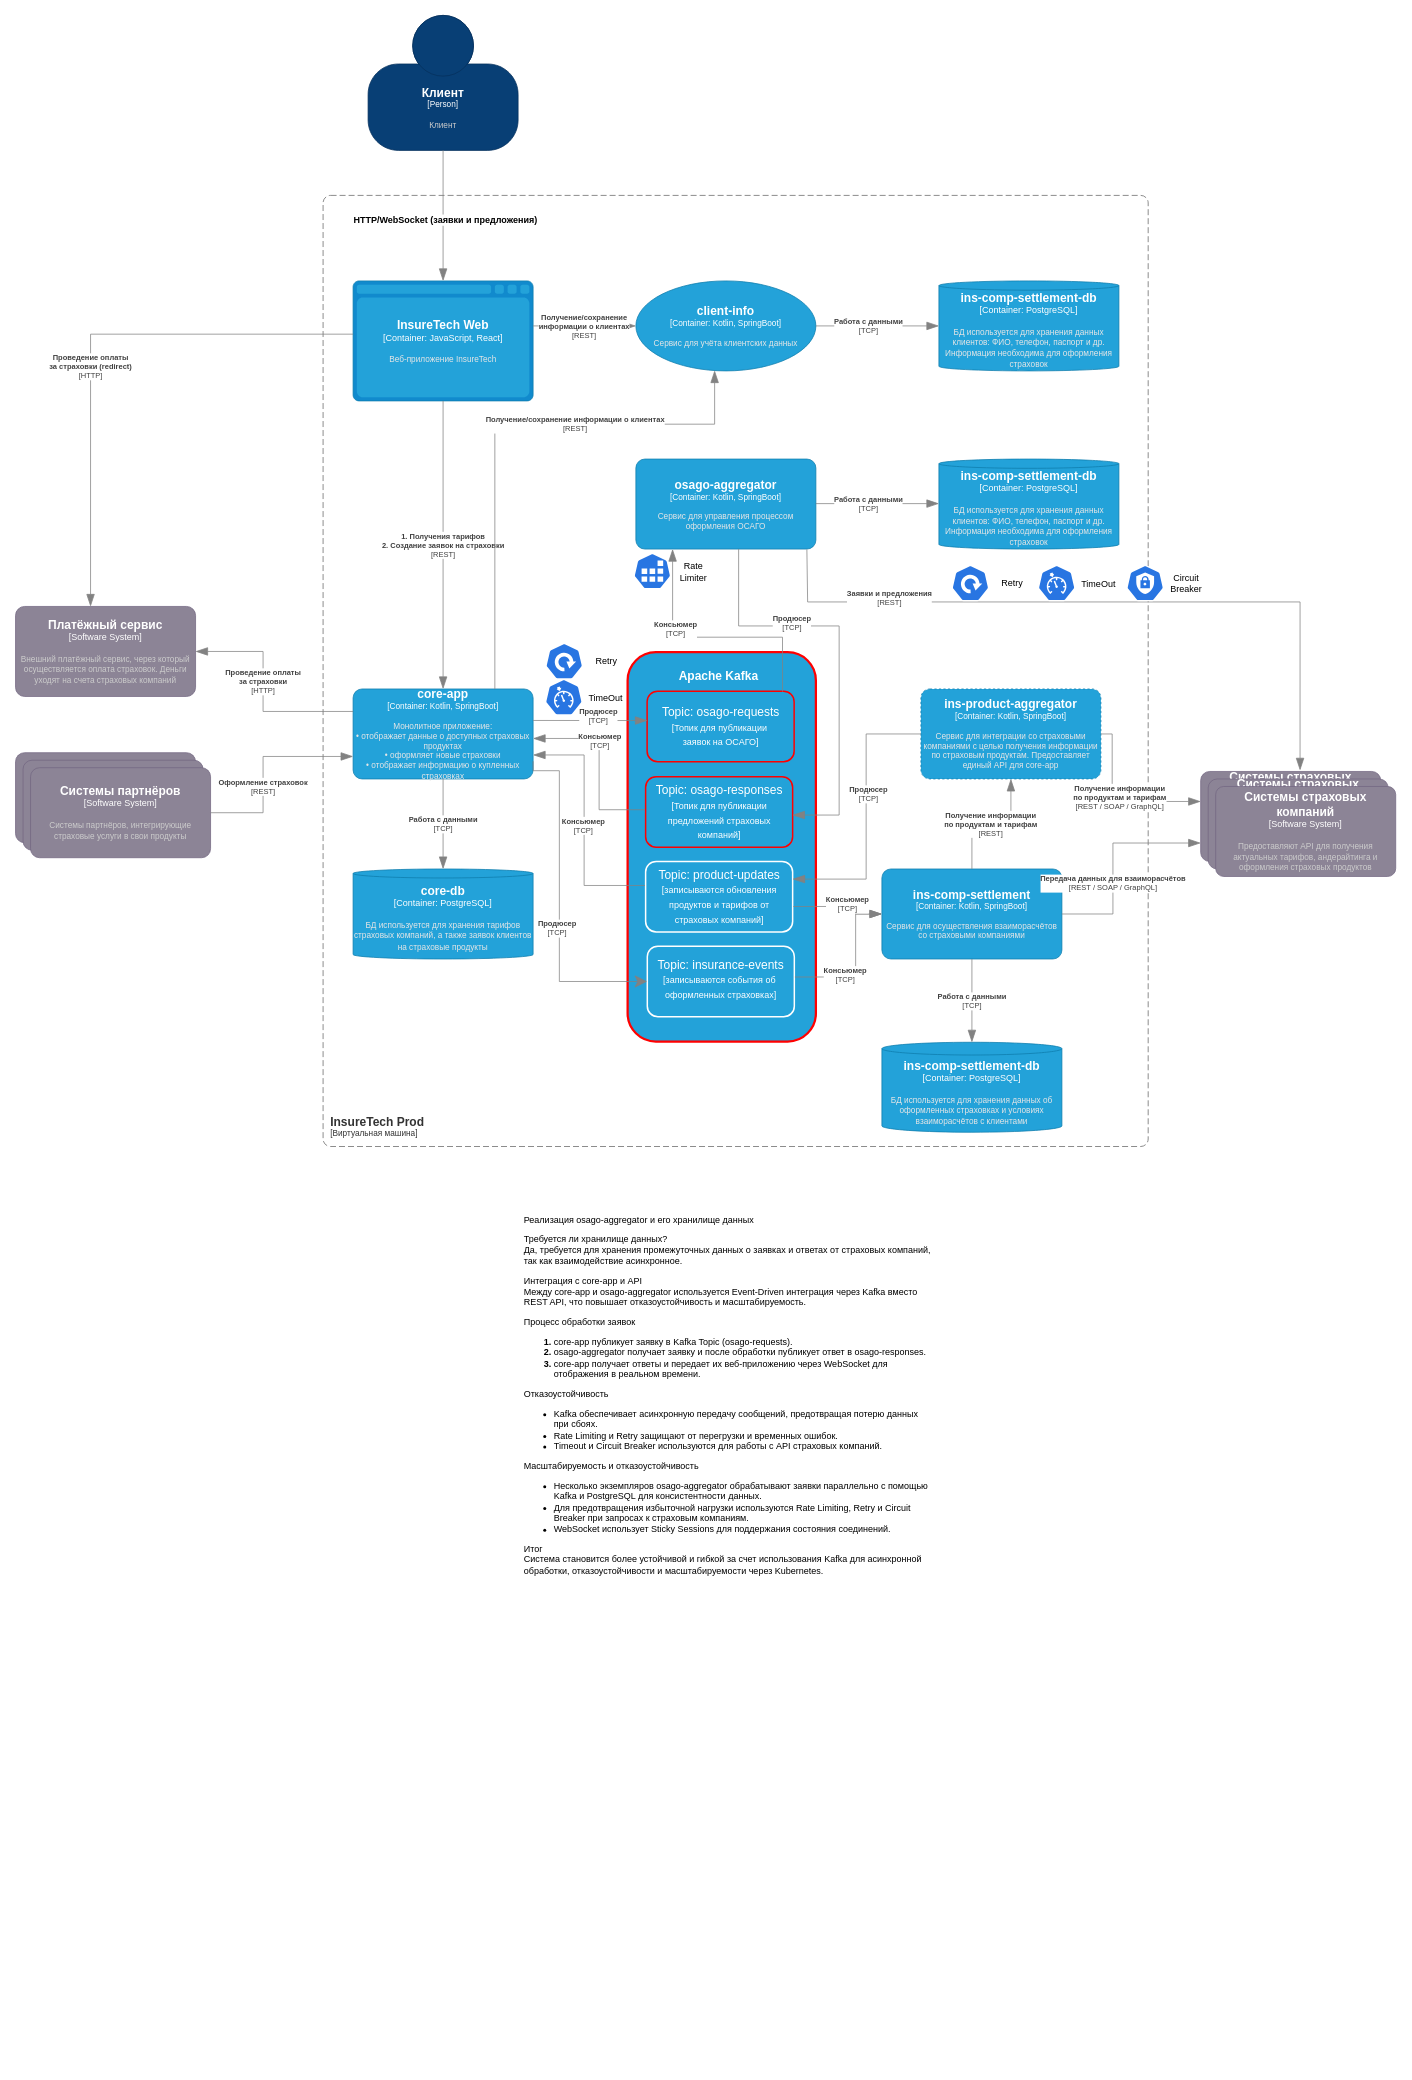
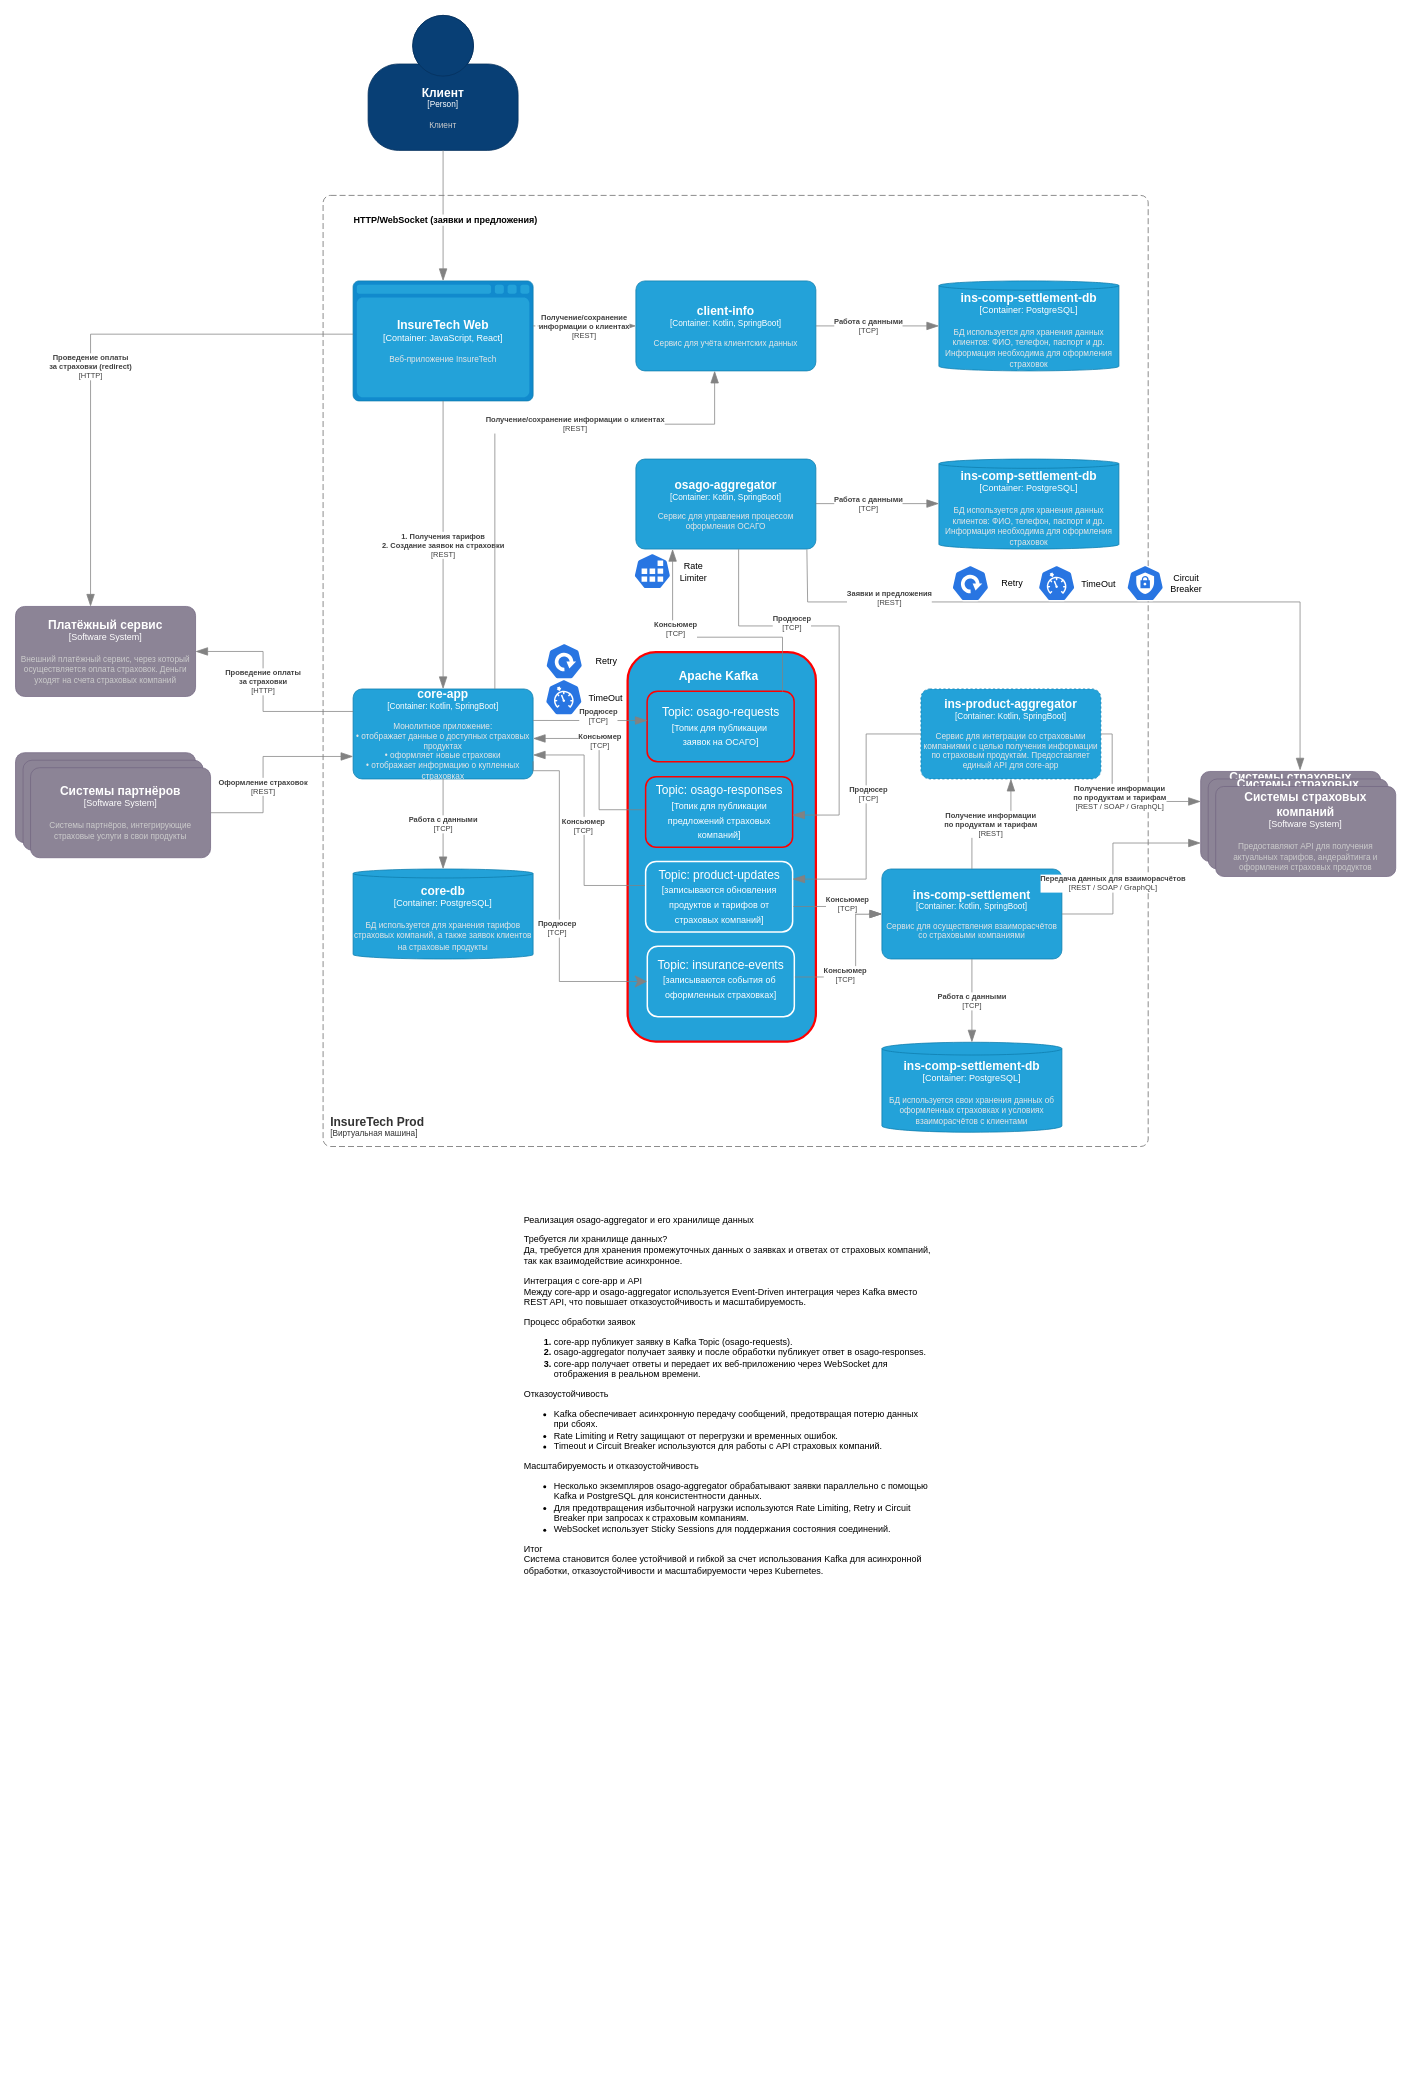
edge "InsureTech Web [Container: JavaScript, React] Веб-приложение InsureTech" -> "client-info [Container: Kotlin, SpringBoot] Сервис для учёта клиентских данных": style solid -> dashed
node "client-info [Container: Kotlin, SpringBoot] Сервис для учёта клиентских данных": shape ellipse -> rounded rectangle
node "ins-comp-settlement-db [Container: PostgreSQL] БД используется для хранения данных об оформленных страховках и условиях взаиморасчётов с клиентами": label "ins-comp-settlement-db [Container: PostgreSQL] БД используется для хранения данных об оформленных страховках и условиях взаиморасчётов с клиентами" -> "ins-comp-settlement-db [Container: PostgreSQL] БД используется свои хранения данных об оформленных страховках и условиях взаиморасчётов с клиентами"
